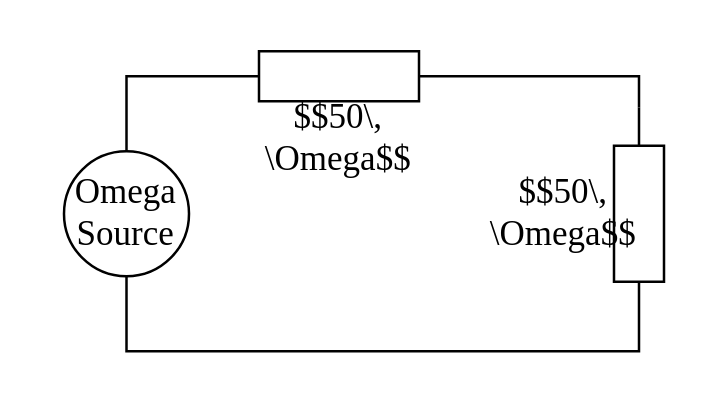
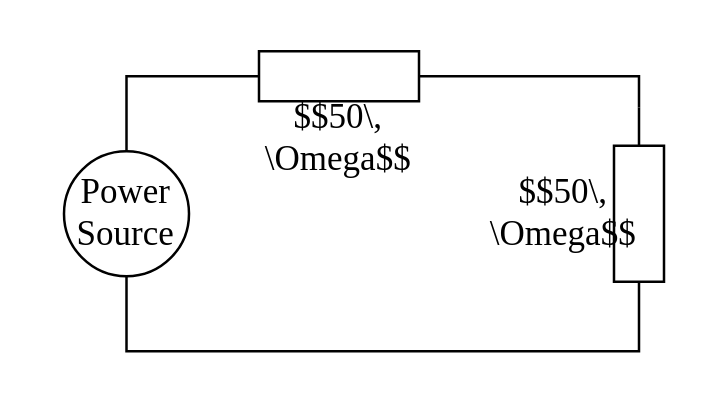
node "Omega Source": label "Omega Source" -> "Power Source"
